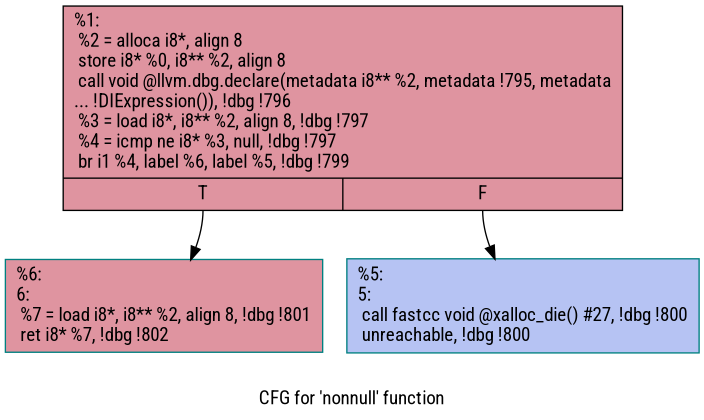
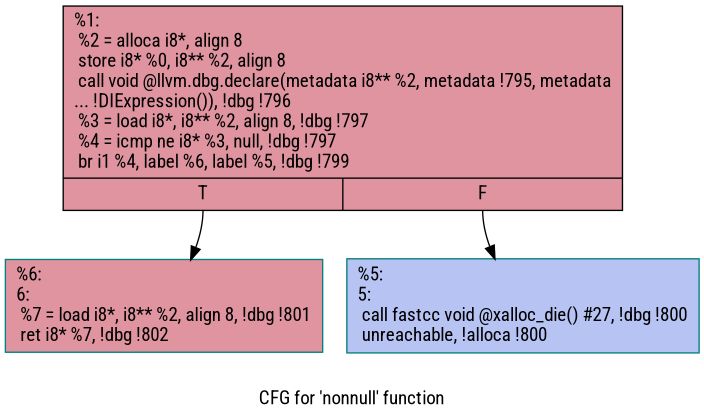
node "%5:": text "unreachable, !dbg !800" -> "unreachable, !alloca !800"
